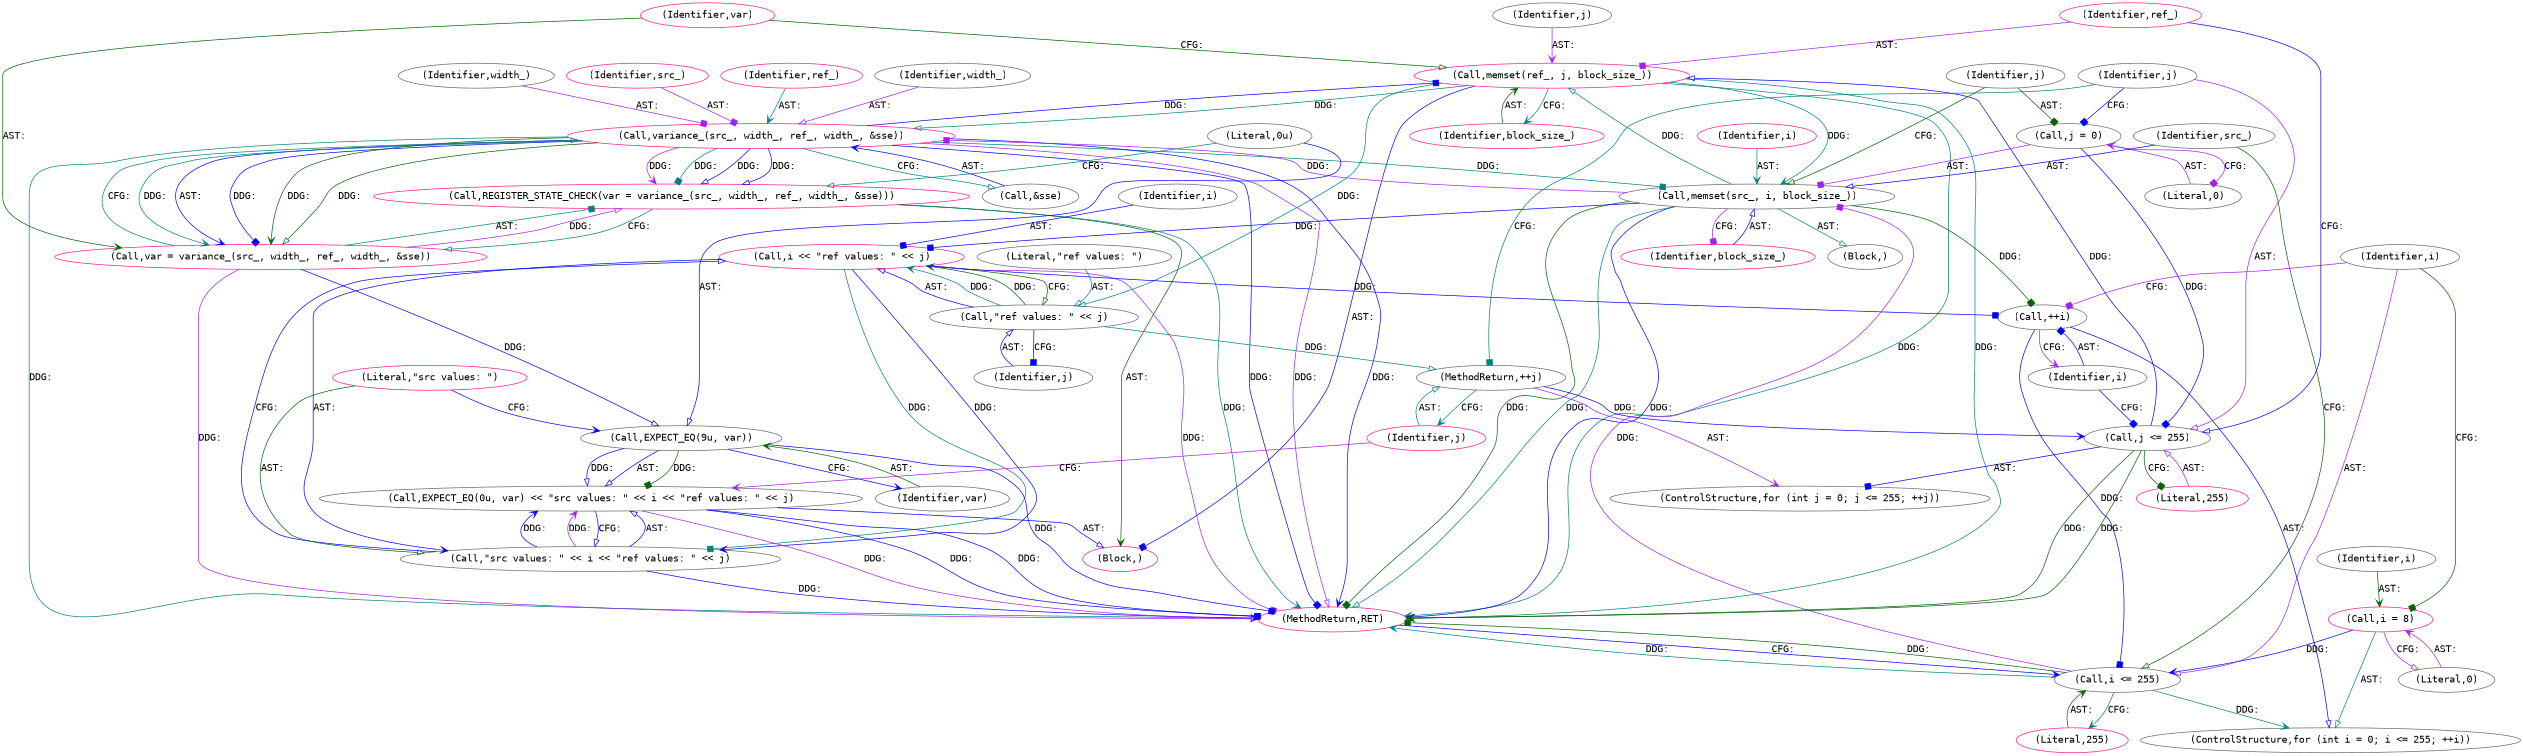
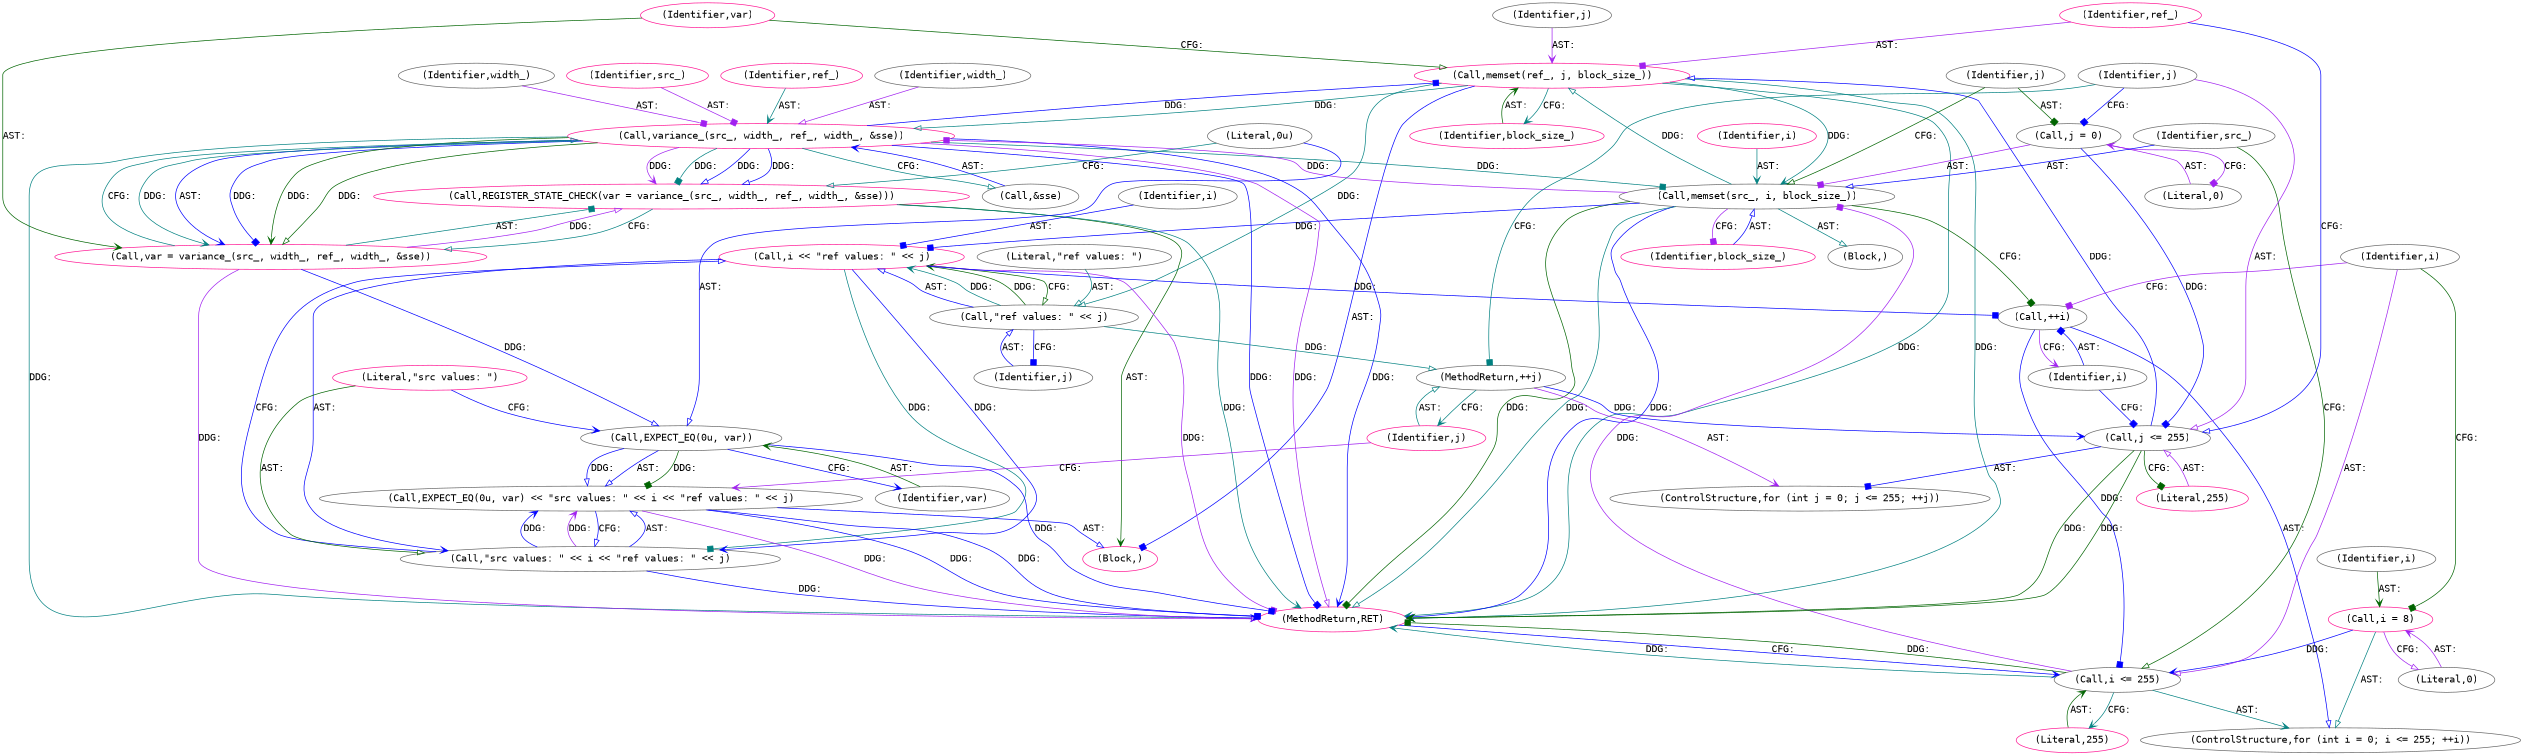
edge "(Call,memset(src_, i, block_size_))" -> "(Call,++i)": label "DDG: " -> "CFG: "
node "(Call,EXPECT_EQ(9u, var))": label "(Call,EXPECT_EQ(9u, var))" -> "(Call,EXPECT_EQ(0u, var))"
edge "(Call,i <= 255)" -> "(ControlStructure,for (int i = 0; i <= 255; ++i))": label "DDG: " -> "AST: "
